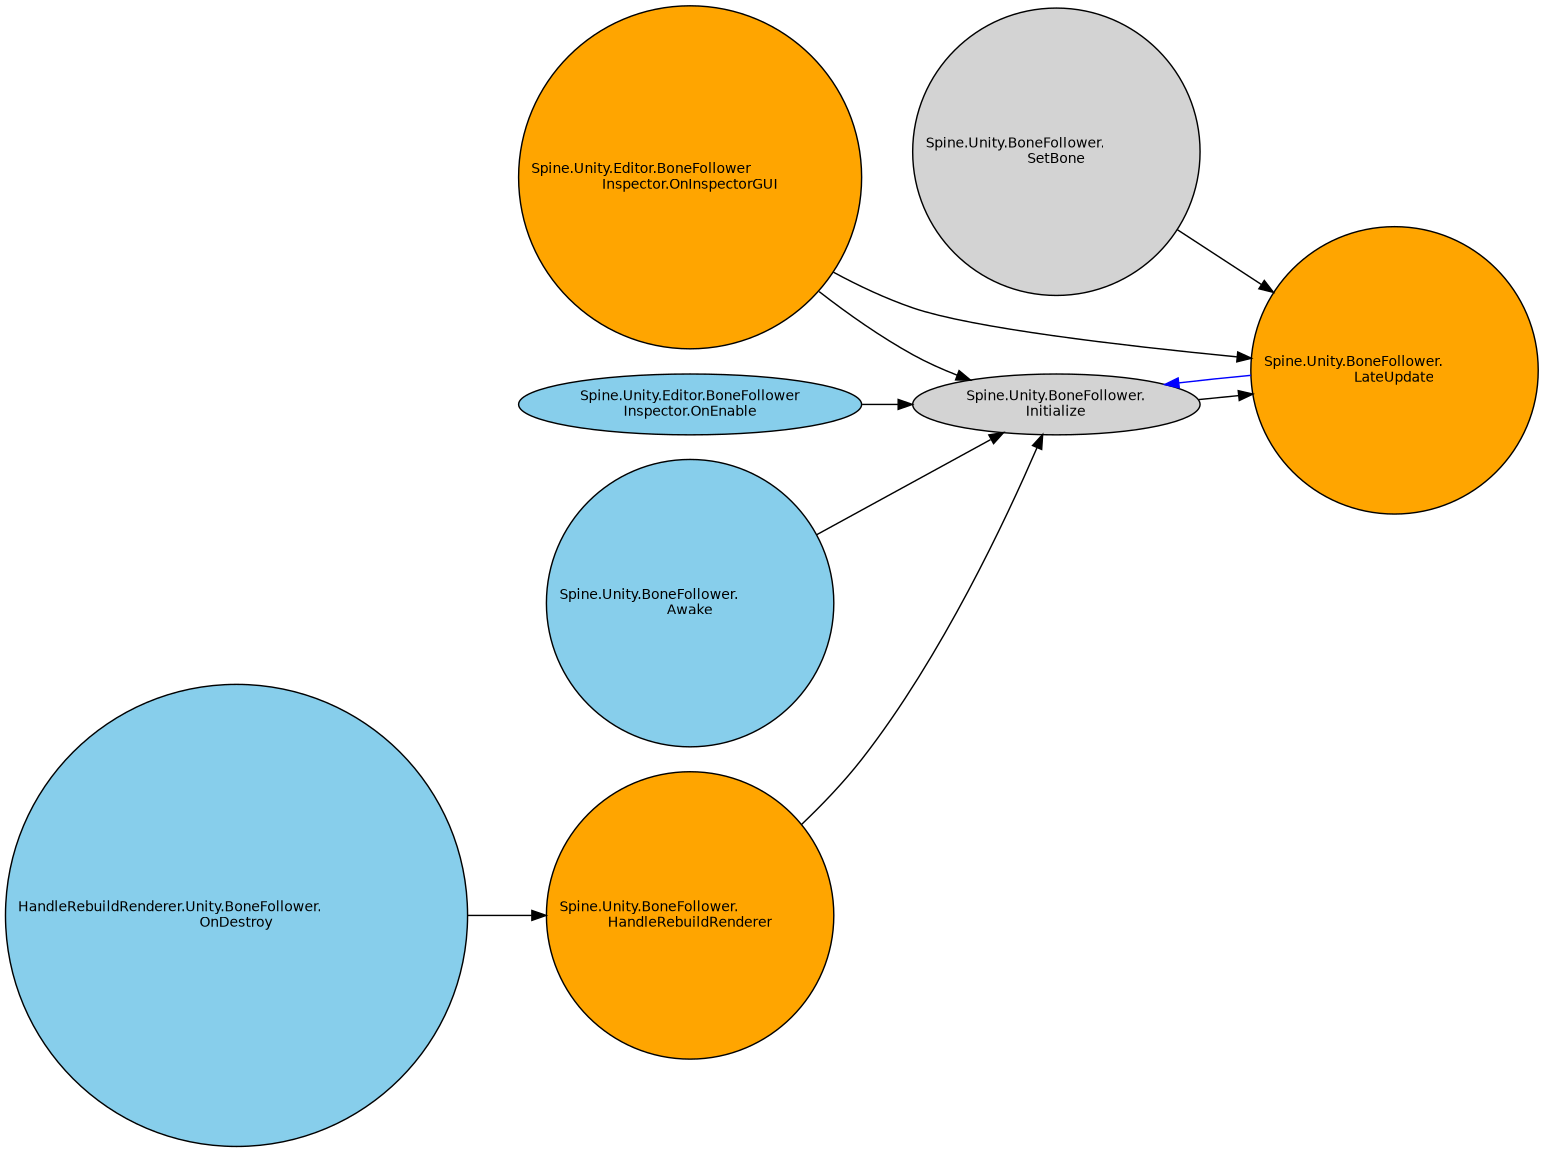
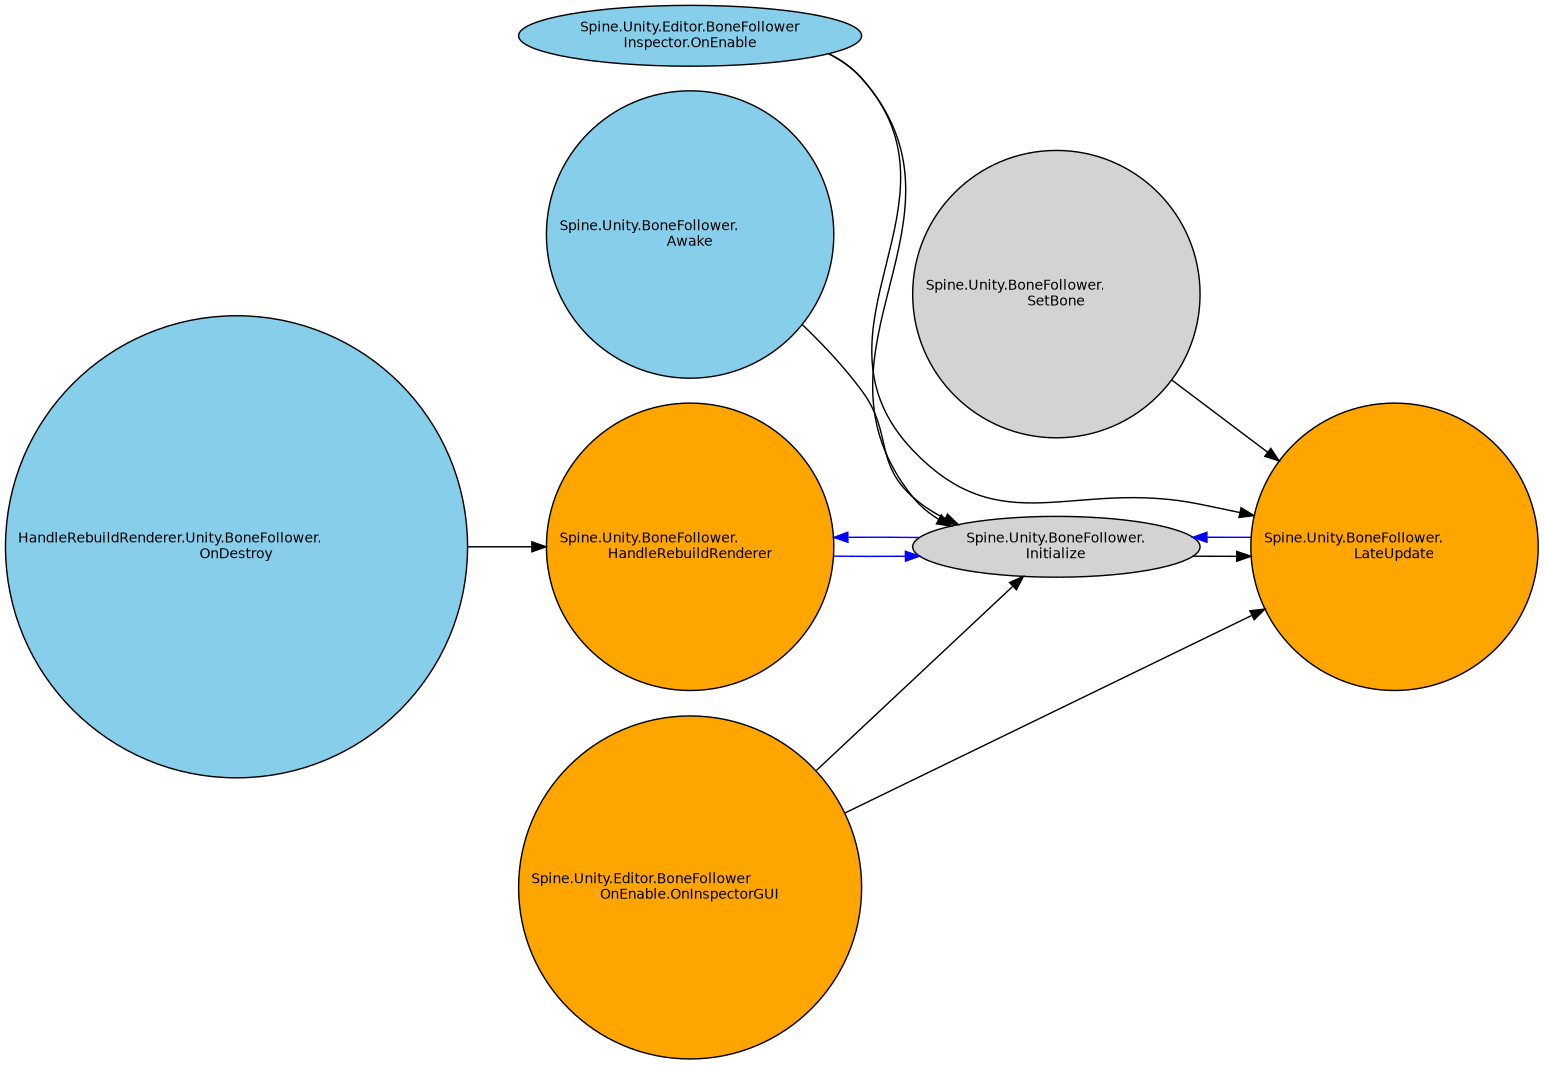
node "Spine.Unity.Editor.BoneFollower Inspector.OnInspectorGUI": label "Spine.Unity.Editor.BoneFollower Inspector.OnInspectorGUI" -> "Spine.Unity.Editor.BoneFollower OnEnable.OnInspectorGUI"
edge "Spine.Unity.Editor.BoneFollower Inspector.OnEnable" -> "Spine.Unity.BoneFollower. LateUpdate": added
edge "Spine.Unity.BoneFollower. Initialize" -> "Spine.Unity.BoneFollower. HandleRebuildRenderer": added
edge "Spine.Unity.BoneFollower. HandleRebuildRenderer" -> "Spine.Unity.BoneFollower. Initialize": color black -> blue
